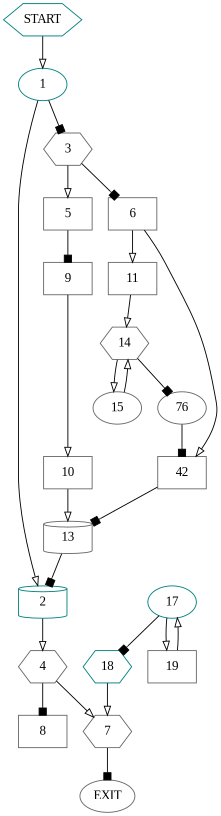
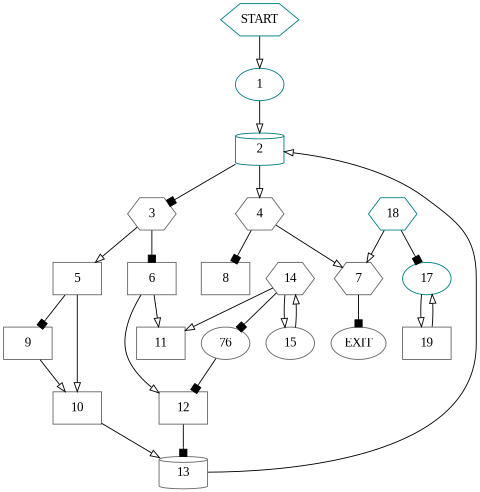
edge "1" -> "3": now "2" -> "3"
edge "11" -> "14": reversed
edge "5" -> "10": added
node "42": label "42" -> "12"
edge "13" -> "2": arrowhead box -> onormal
edge "17" -> "18": reversed
